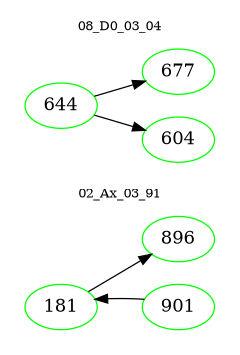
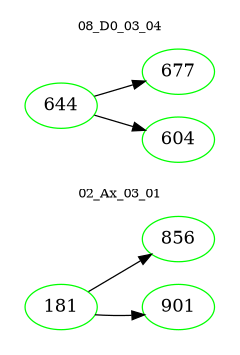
cluster "02_Ax_03_91": label "02_Ax_03_91" -> "02_Ax_03_01"
node "896": label "896" -> "856"
edge "901" -> "181": reversed
